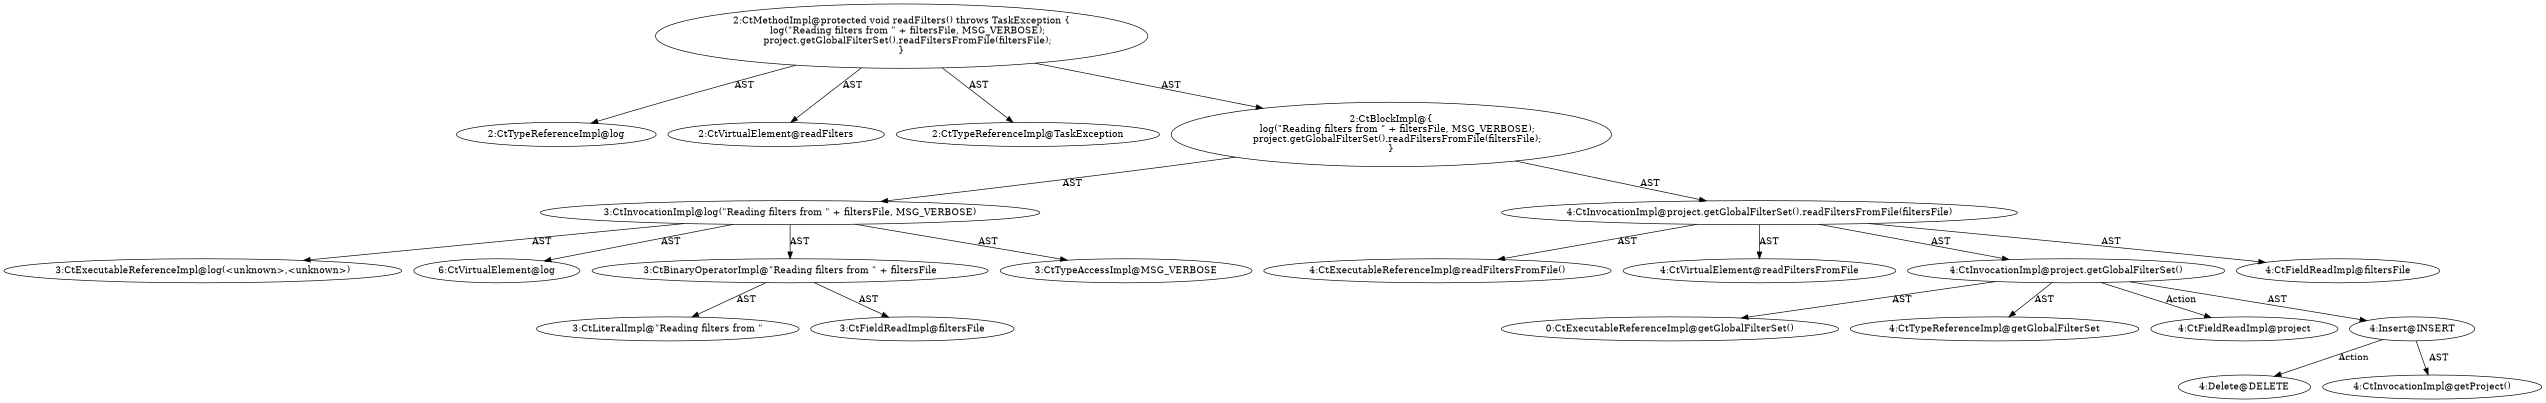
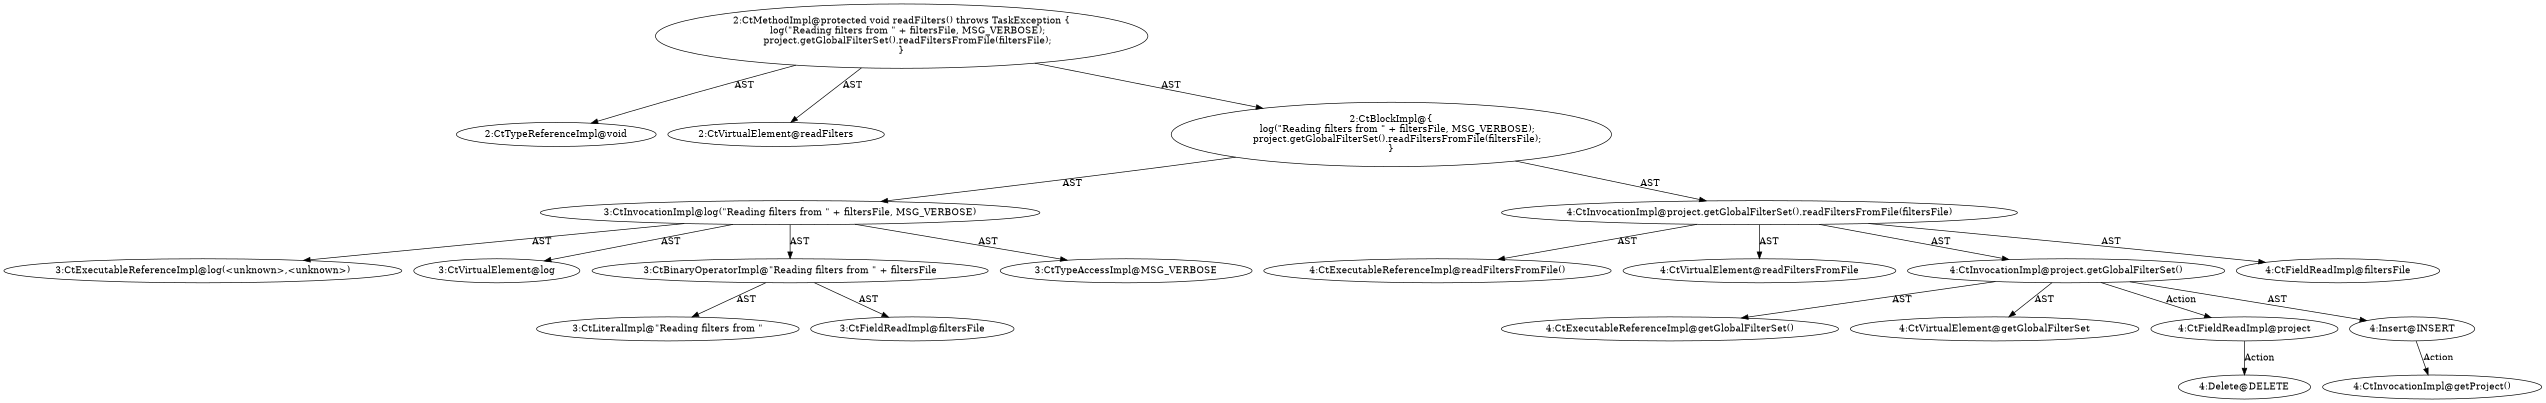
node "2:CtTypeReferenceImpl@log": label "2:CtTypeReferenceImpl@log" -> "2:CtTypeReferenceImpl@void"
node "2:CtTypeReferenceImpl@TaskException": removed
node "6:CtVirtualElement@log": label "6:CtVirtualElement@log" -> "3:CtVirtualElement@log"
node "0:CtExecutableReferenceImpl@getGlobalFilterSet()": label "0:CtExecutableReferenceImpl@getGlobalFilterSet()" -> "4:CtExecutableReferenceImpl@getGlobalFilterSet()"
node "4:CtTypeReferenceImpl@getGlobalFilterSet": label "4:CtTypeReferenceImpl@getGlobalFilterSet" -> "4:CtVirtualElement@getGlobalFilterSet"
edge "4:Insert@INSERT" -> "4:Delete@DELETE": now "4:CtFieldReadImpl@project" -> "4:Delete@DELETE"
edge "4:Insert@INSERT" -> "4:CtInvocationImpl@getProject()": label "AST" -> "Action"
